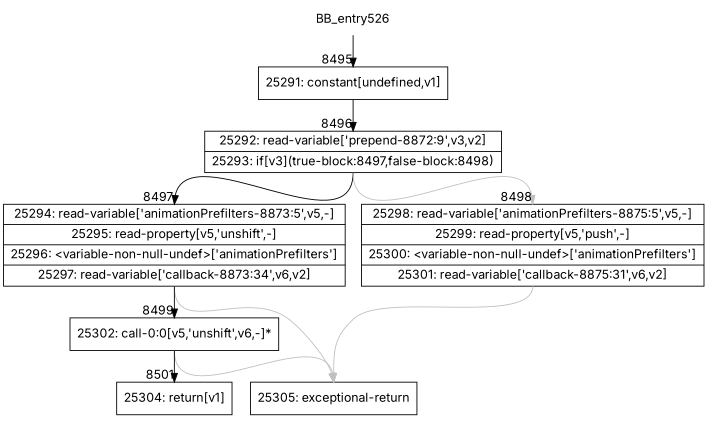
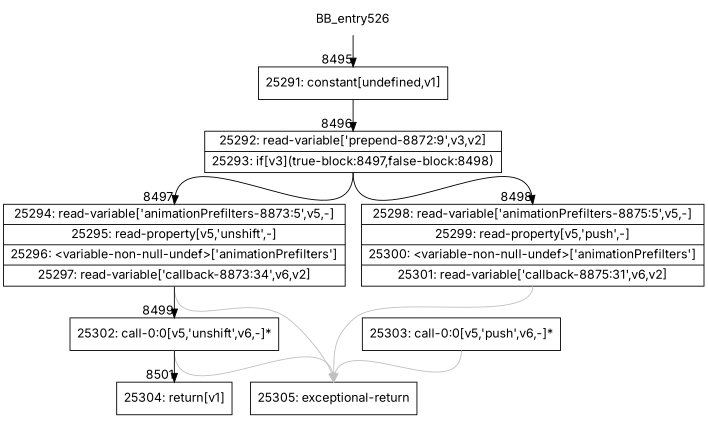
edge "25292: read-variable['prepend-8872:9',v3,v2]" -> "25298: read-variable['animationPrefilters-8875:5',v5,-]": color gray -> black
node "25303: call-0:0[v5,'push',v6,-]*": added
